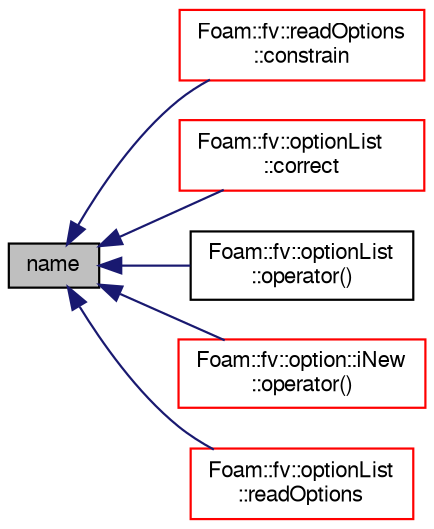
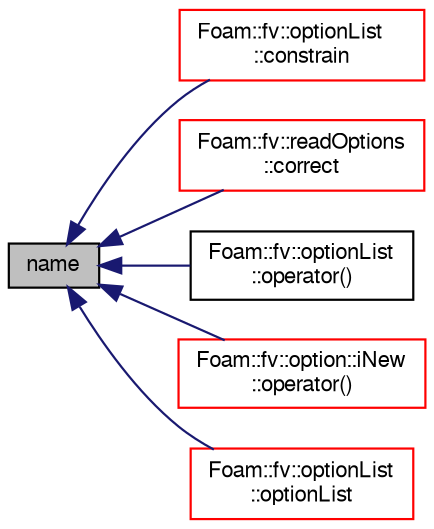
node "Foam::fv::readOptions ::constrain": label "Foam::fv::readOptions ::constrain" -> "Foam::fv::optionList ::constrain"
node "Foam::fv::optionList ::correct": label "Foam::fv::optionList ::correct" -> "Foam::fv::readOptions ::correct"
node "Foam::fv::optionList ::readOptions": label "Foam::fv::optionList ::readOptions" -> "Foam::fv::optionList ::optionList"
